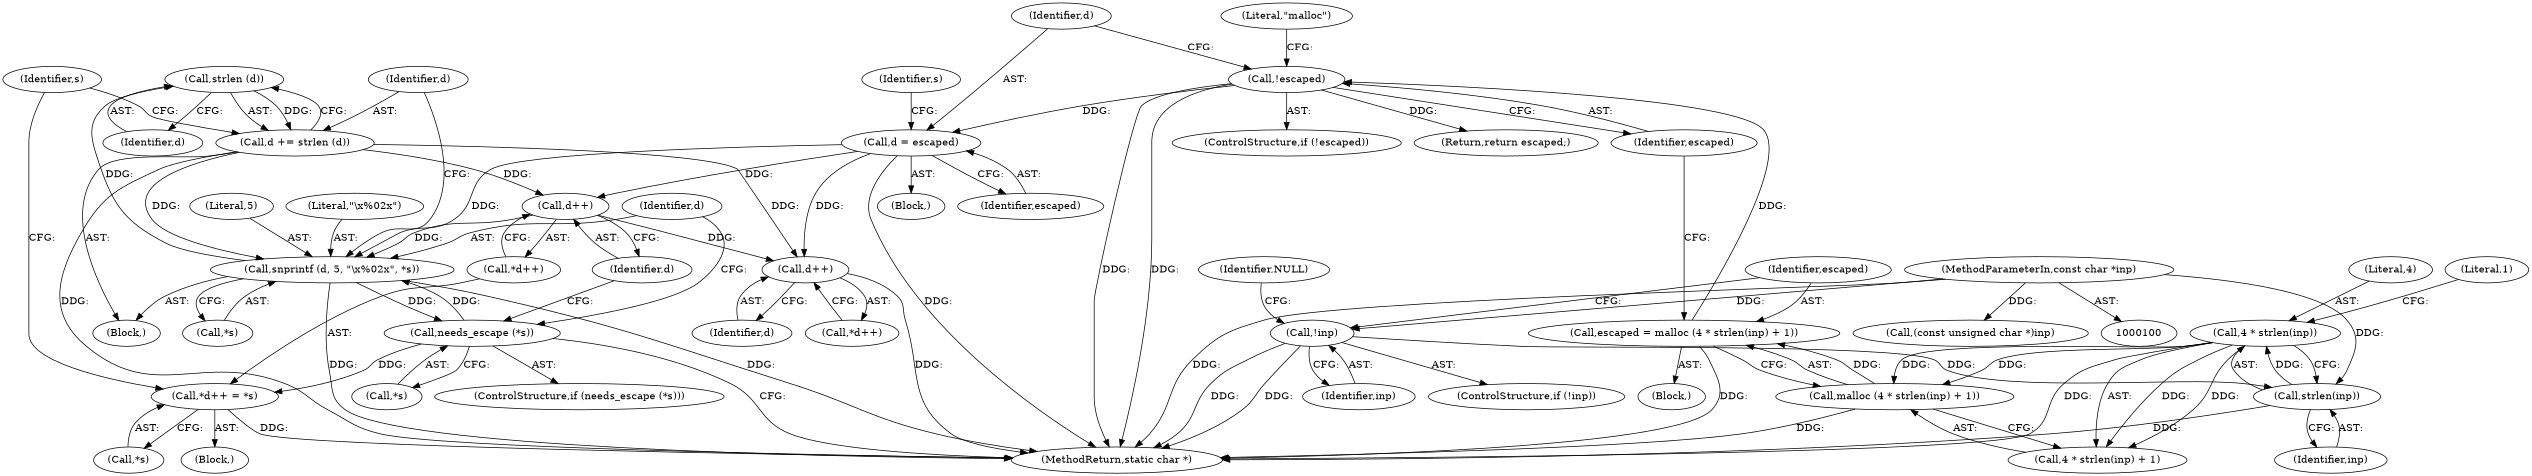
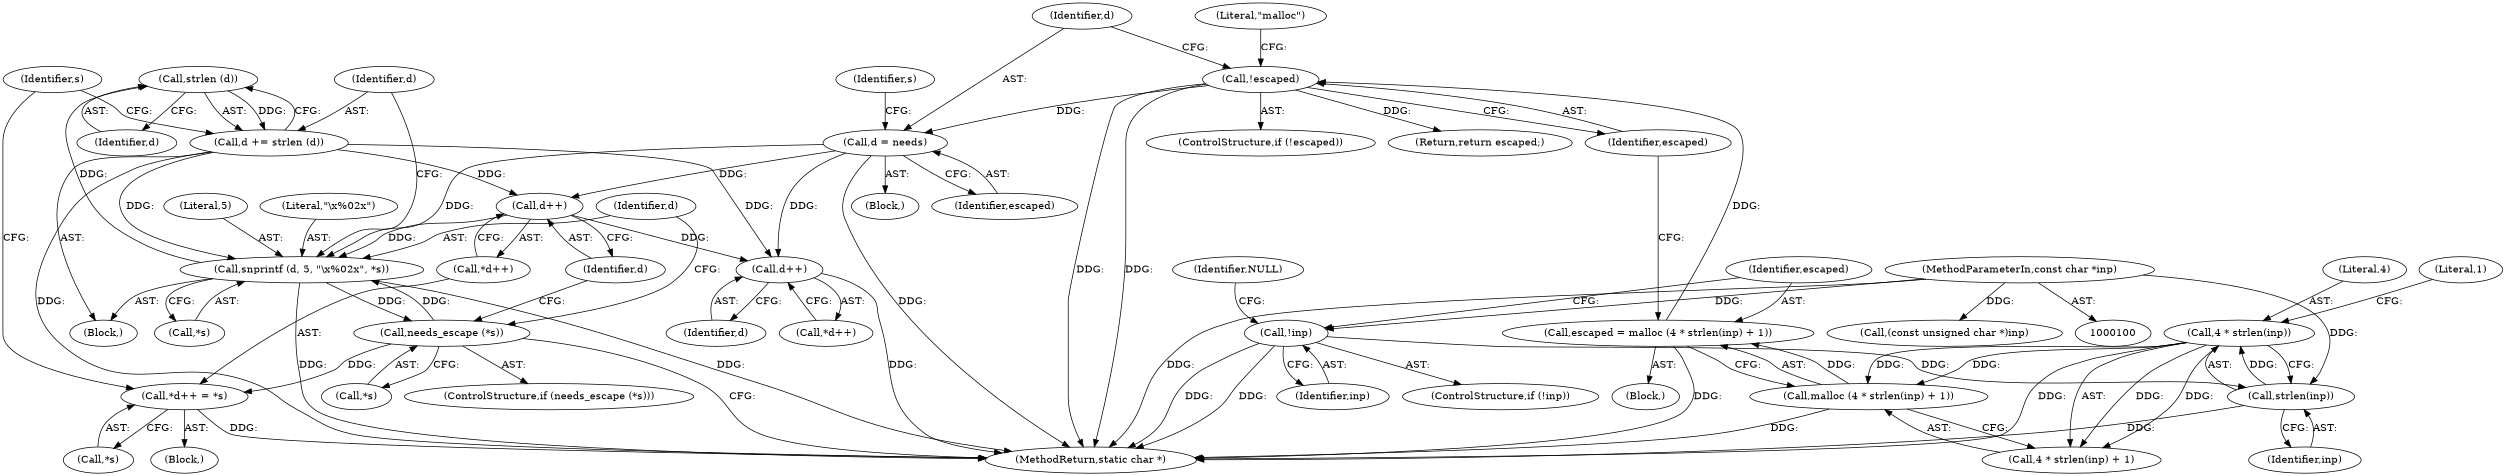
node "(Call,d = escaped)": label "(Call,d = escaped)" -> "(Call,d = needs)"
